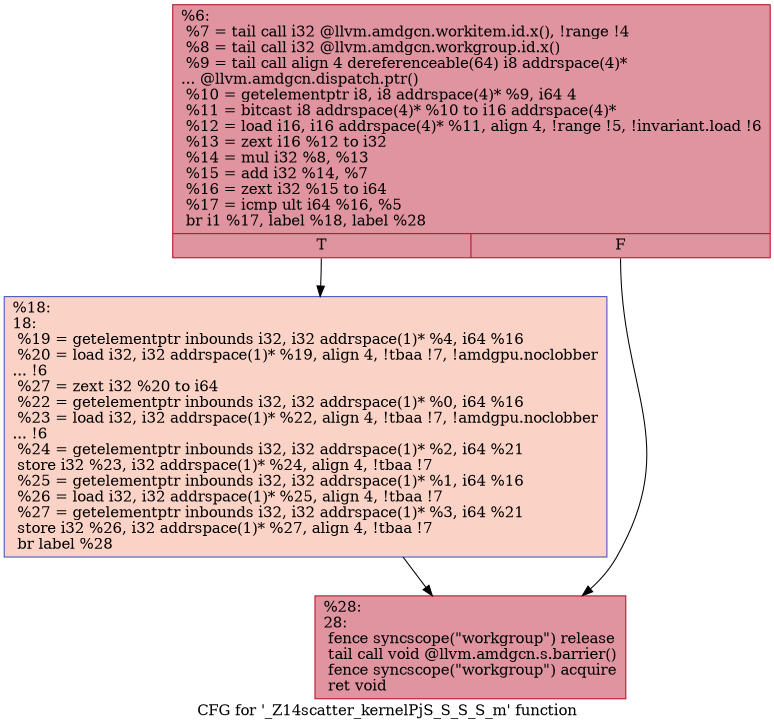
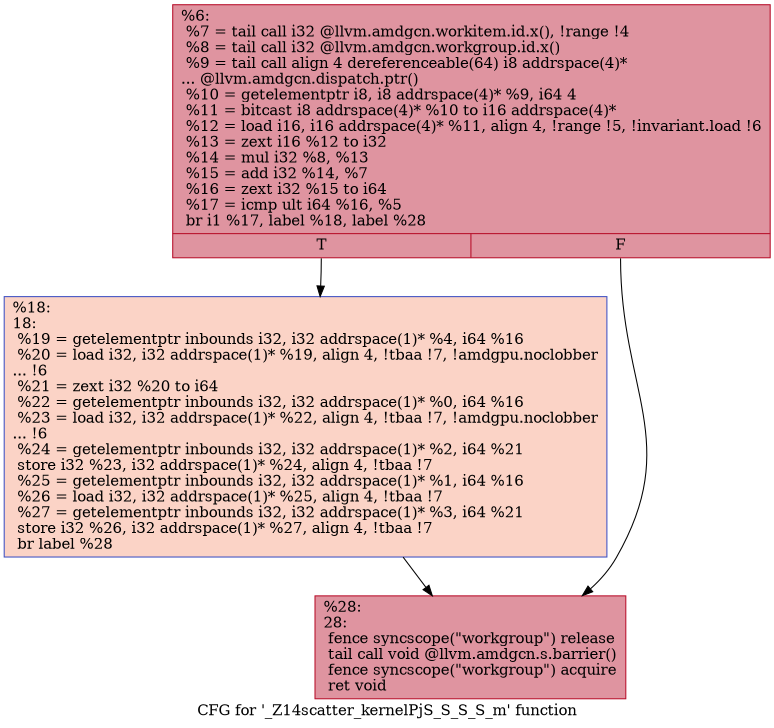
node "%18:": text "%27 = zext i32 %20 to i64" -> "%21 = zext i32 %20 to i64"
